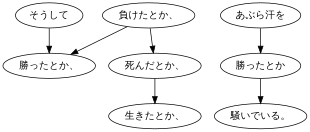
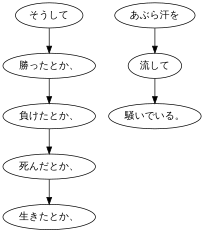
edge "負けたとか、" -> "勝ったとか、": reversed
node "勝ったとか": label "勝ったとか" -> "流して"
